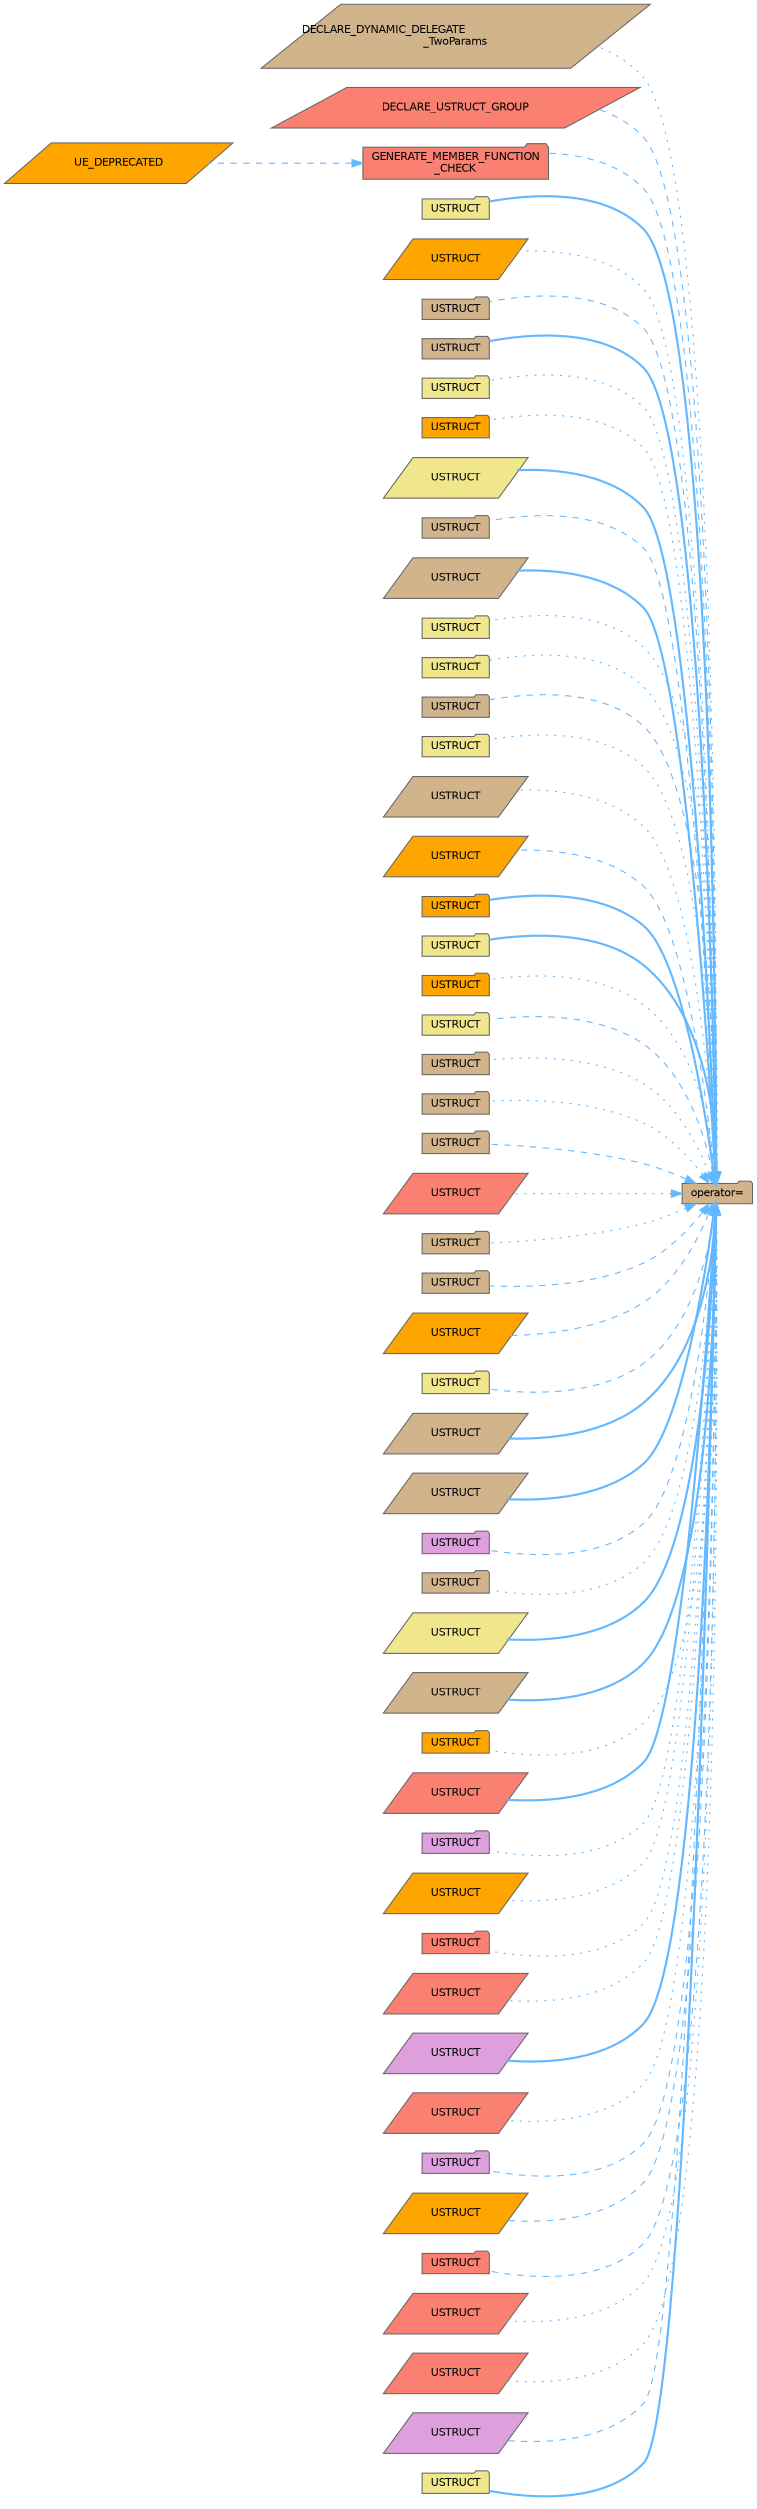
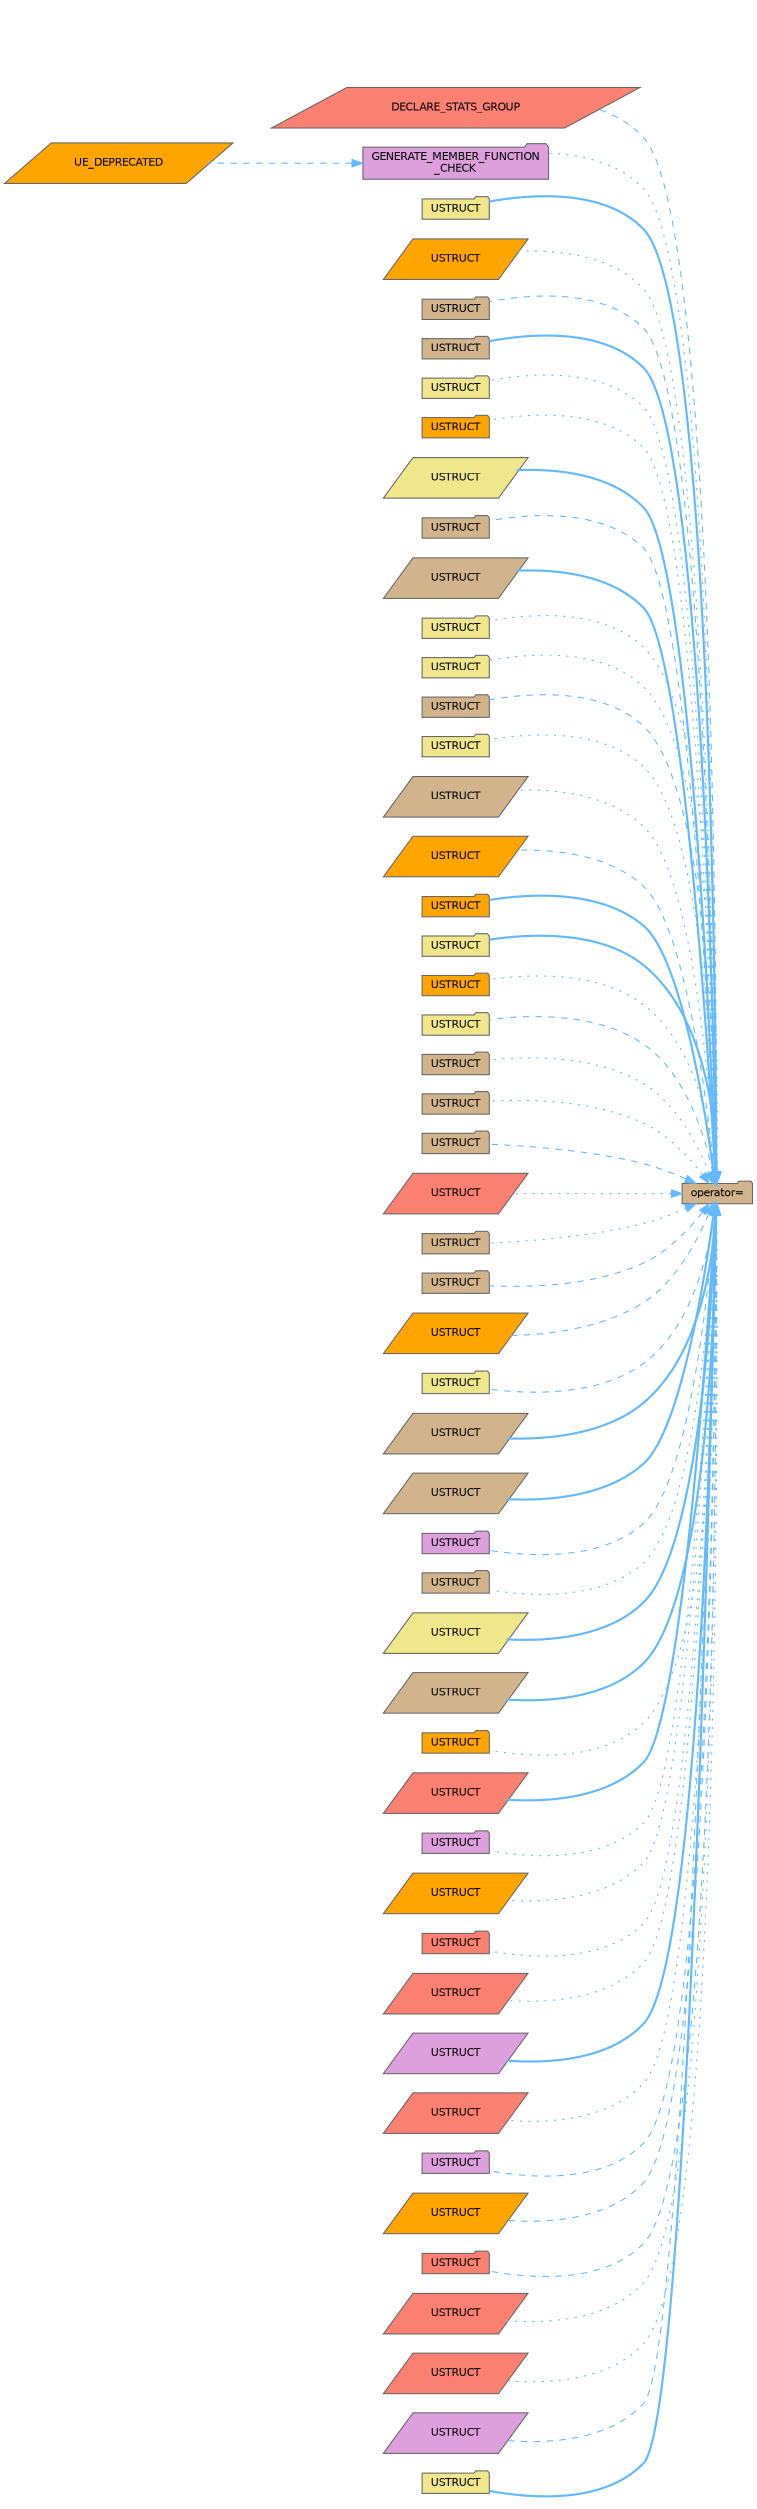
node "DECLARE_DYNAMIC_DELEGATE _TwoParams": removed
node "DECLARE_USTRUCT_GROUP": label "DECLARE_USTRUCT_GROUP" -> "DECLARE_STATS_GROUP"
node "GENERATE_MEMBER_FUNCTION _CHECK": fillcolor salmon -> plum
edge "GENERATE_MEMBER_FUNCTION _CHECK" -> "operator=": style dashed -> dotted
